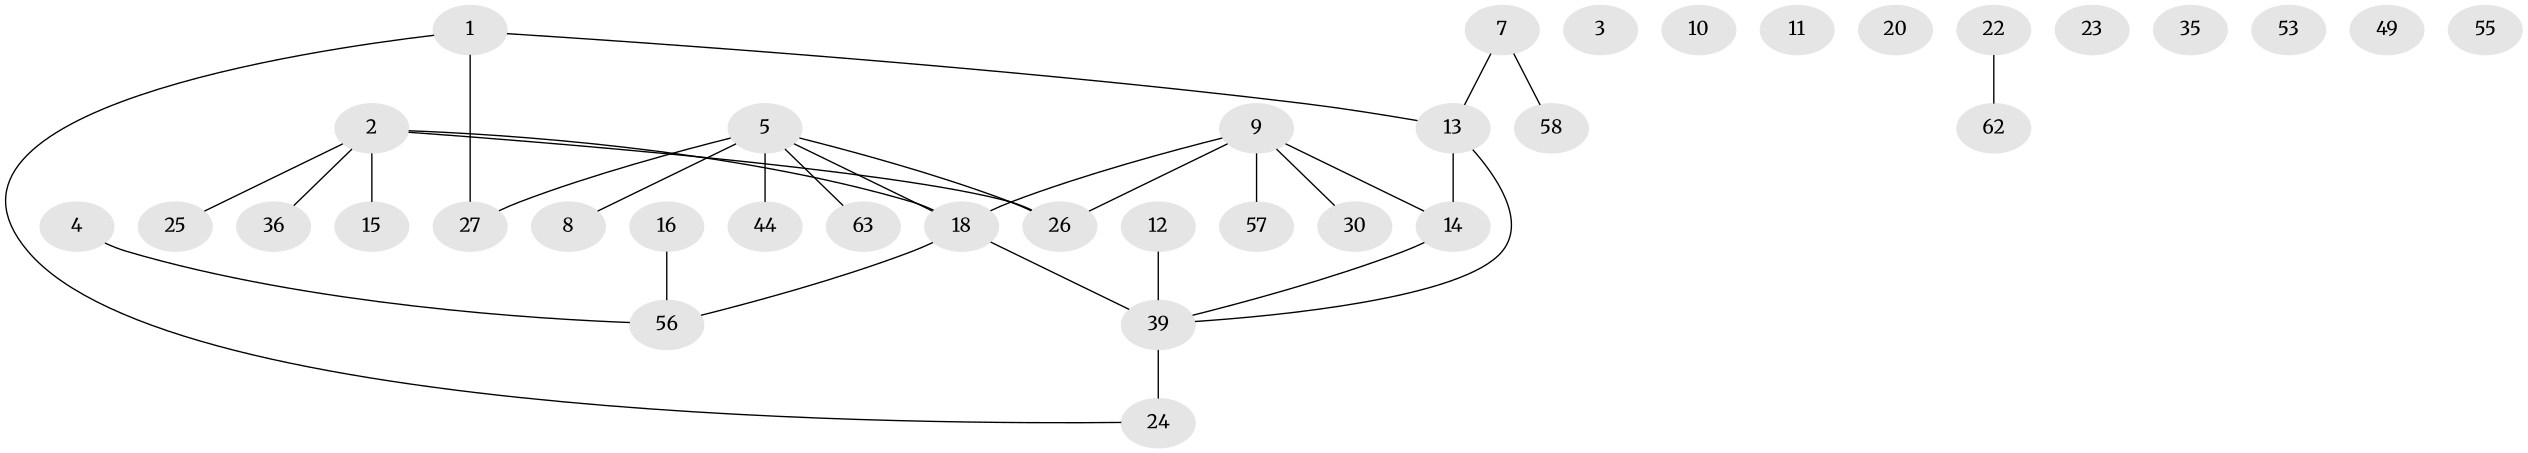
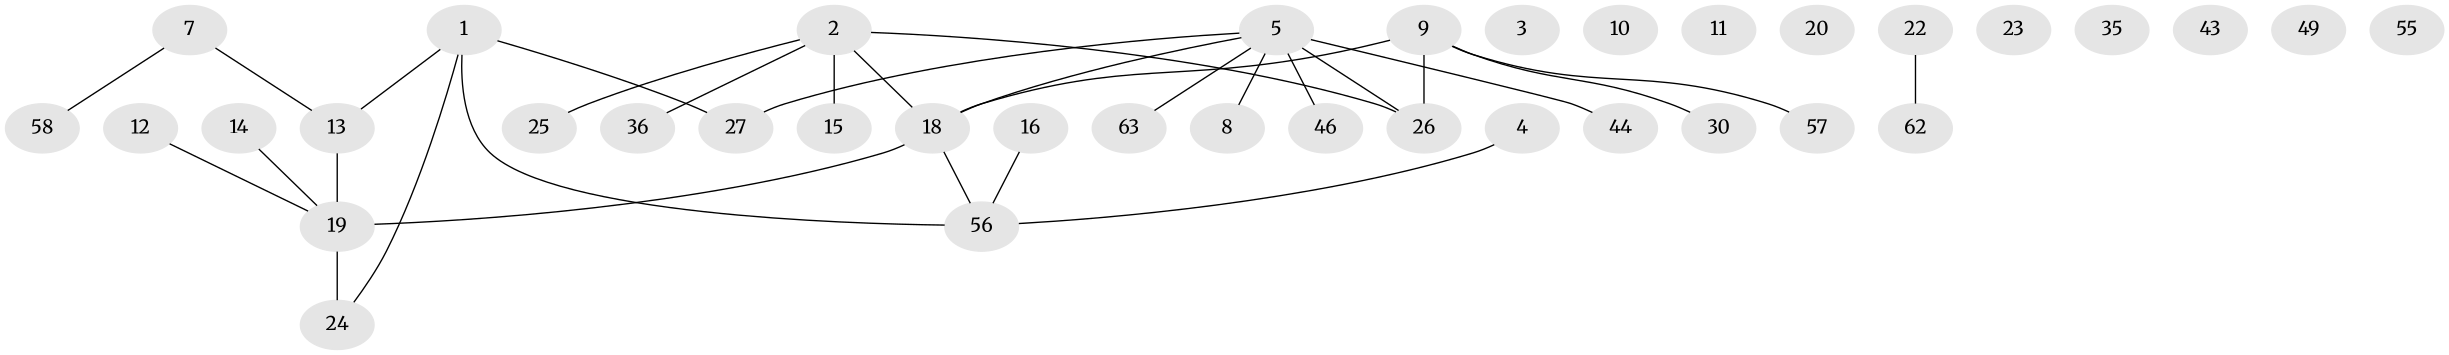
node "53": label "53" -> "43"
node "46": added
edge "9" -- "14": removed
edge "13" -- "14": removed
edge "1" -- "56": added
node "39": label "39" -> "19"
